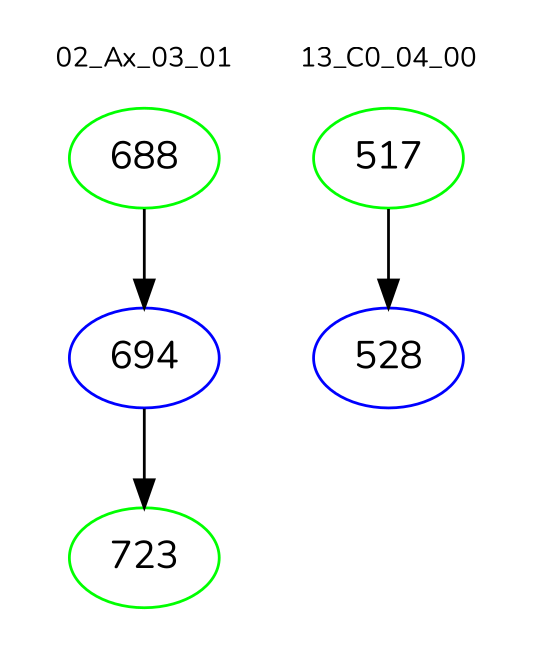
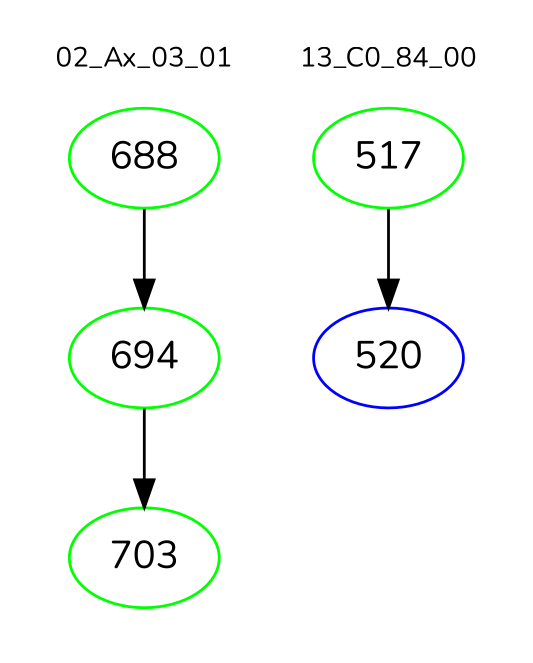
cluster "13_C0_04_00": label "13_C0_04_00" -> "13_C0_84_00"
node "694": color blue -> green
node "528": label "528" -> "520"
node "723": label "723" -> "703"
